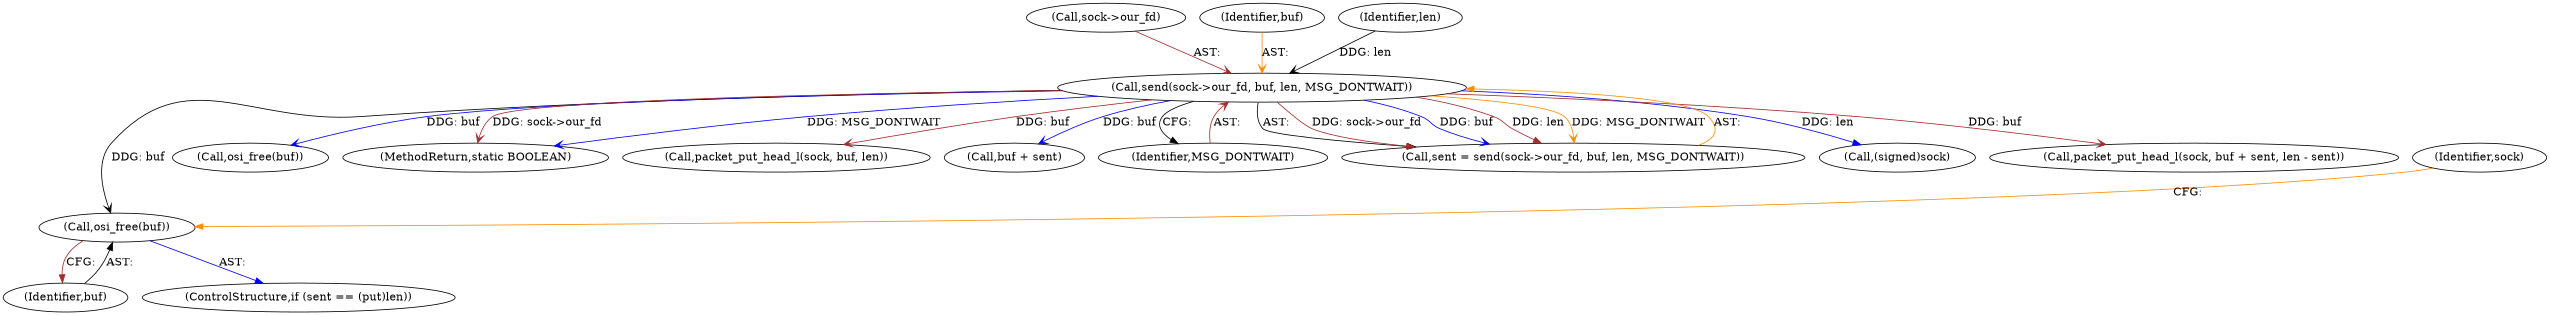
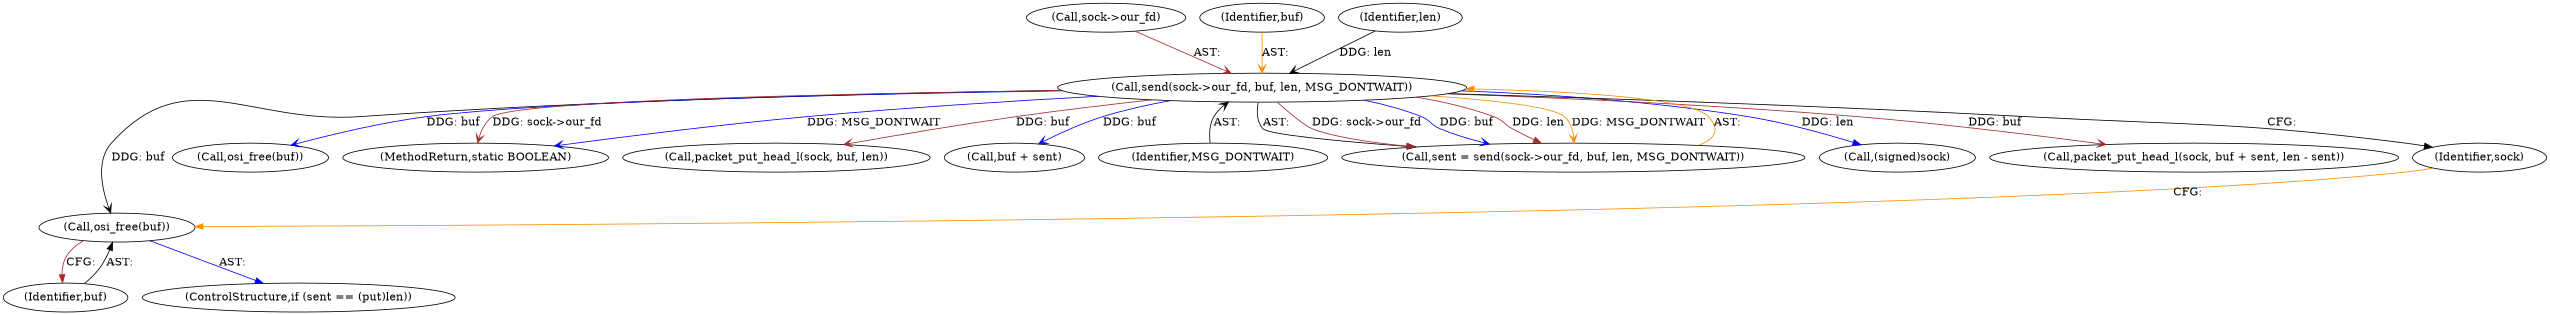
edge "(Call,send(sock->our_fd, buf, len, MSG_DONTWAIT))" -> "(Identifier,MSG_DONTWAIT)": now "(Call,send(sock->our_fd, buf, len, MSG_DONTWAIT))" -> "(Identifier,sock)"
edge "(Identifier,MSG_DONTWAIT)" -> "(Call,send(sock->our_fd, buf, len, MSG_DONTWAIT))": color brown -> black
